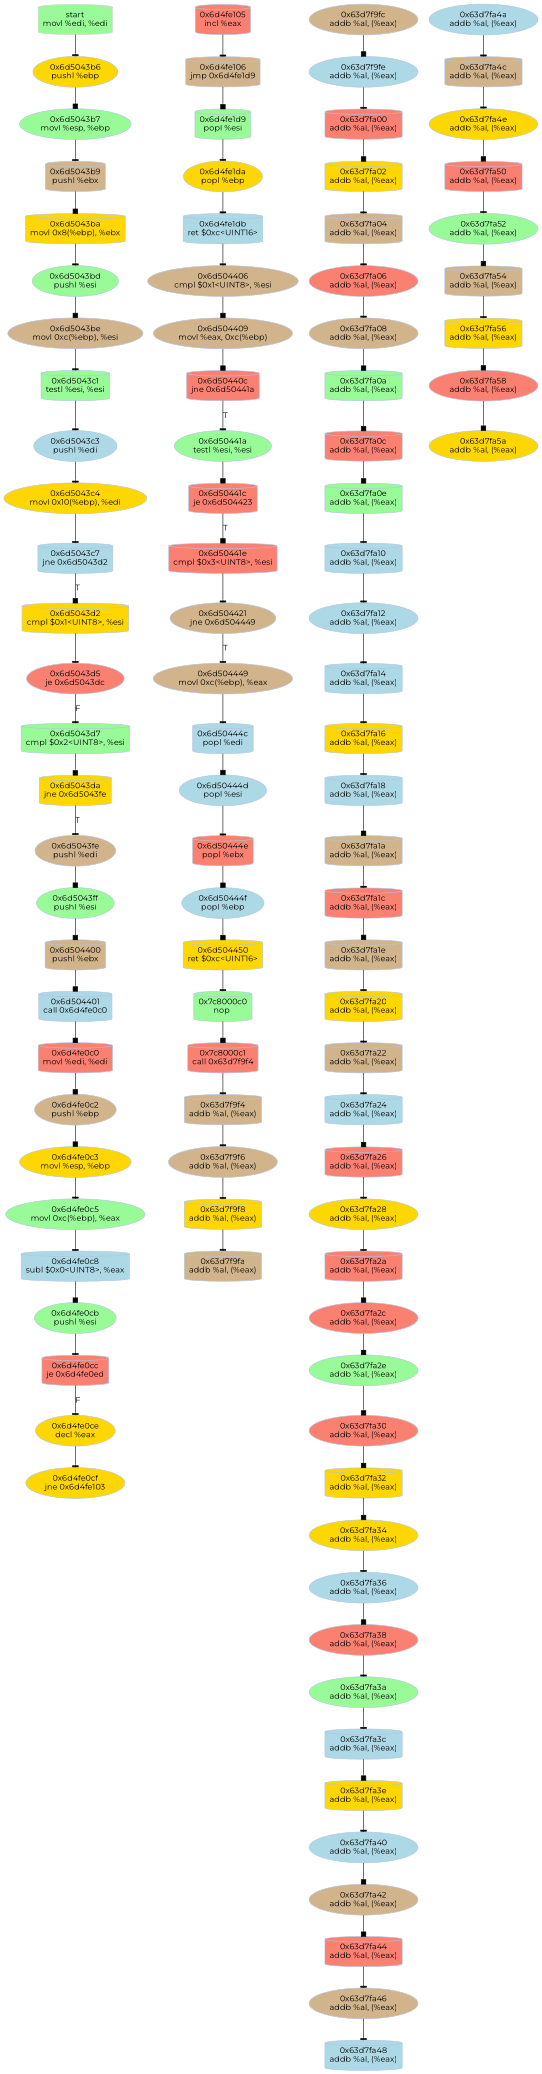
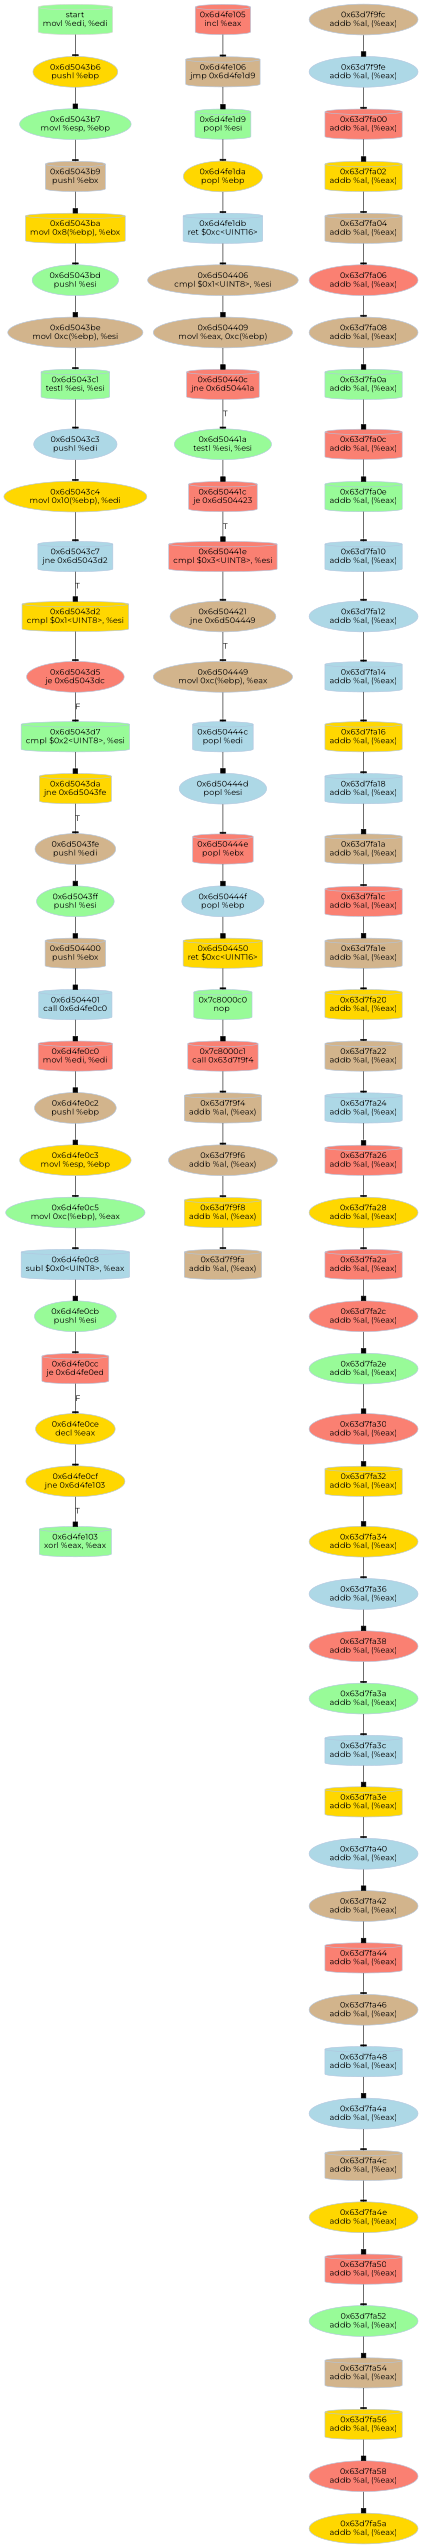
node "0x6d4fe103 xorl %eax, %eax": added
edge "0x63d7fa48 addb %al, (%eax)" -> "0x63d7fa4a addb %al, (%eax)": added
